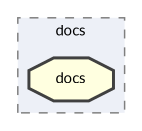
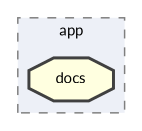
cluster "docs": label "docs" -> "app"
